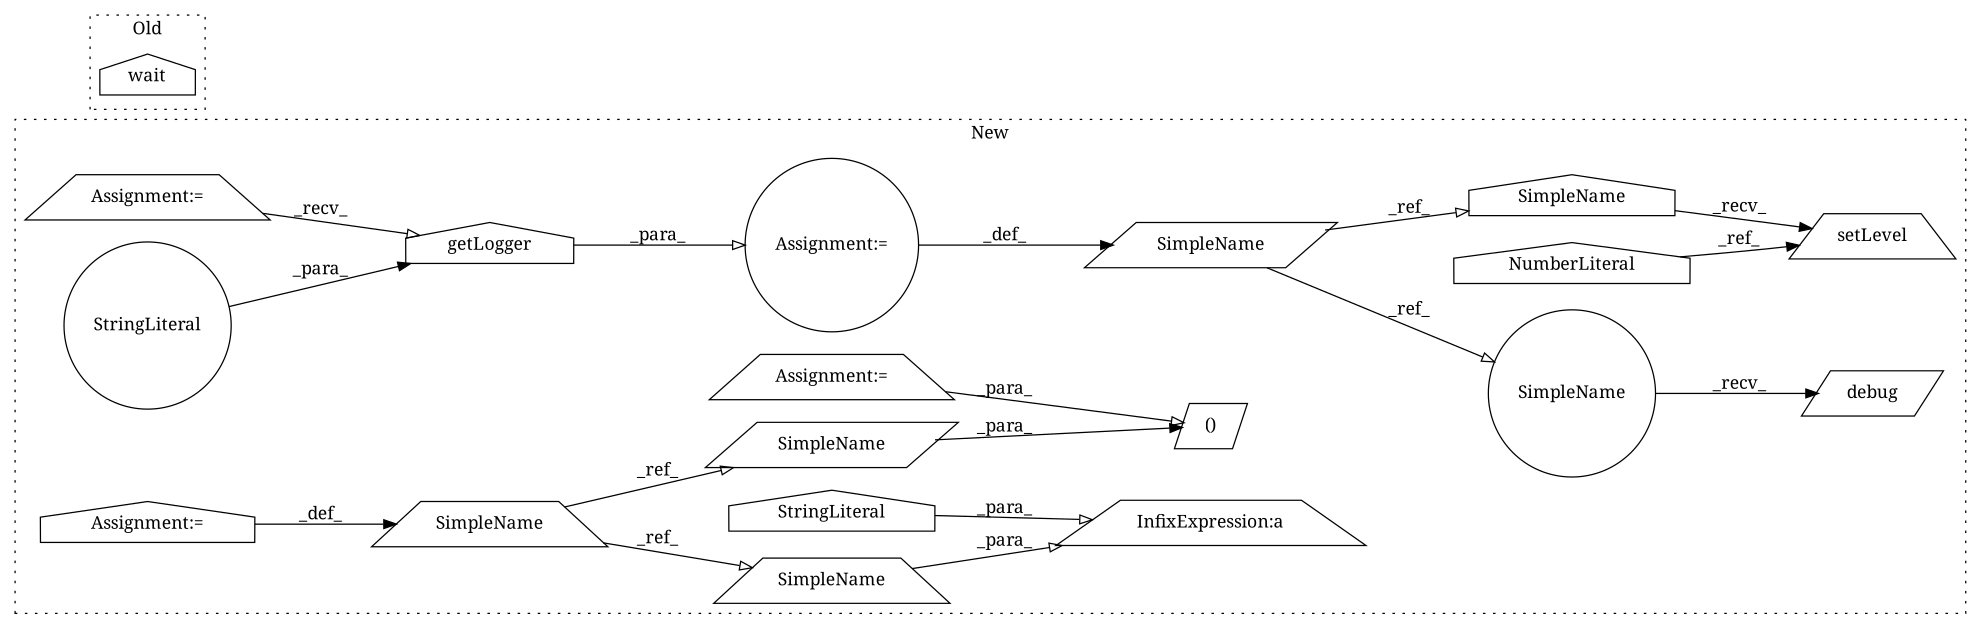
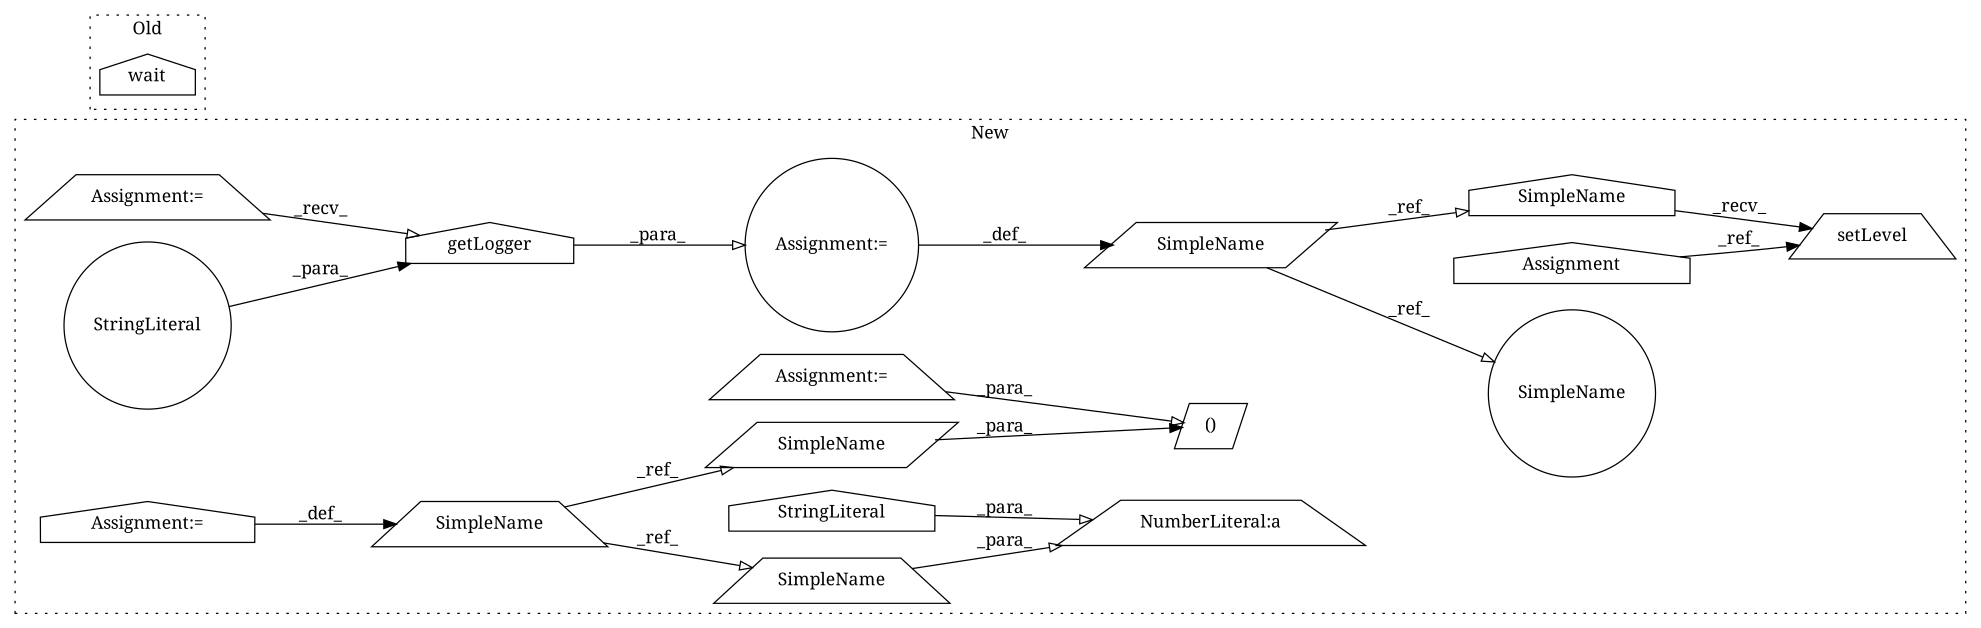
node "NumberLiteral": label "NumberLiteral" -> "Assignment"
node "debug": removed
node "InfixExpression:a": label "InfixExpression:a" -> "NumberLiteral:a"
